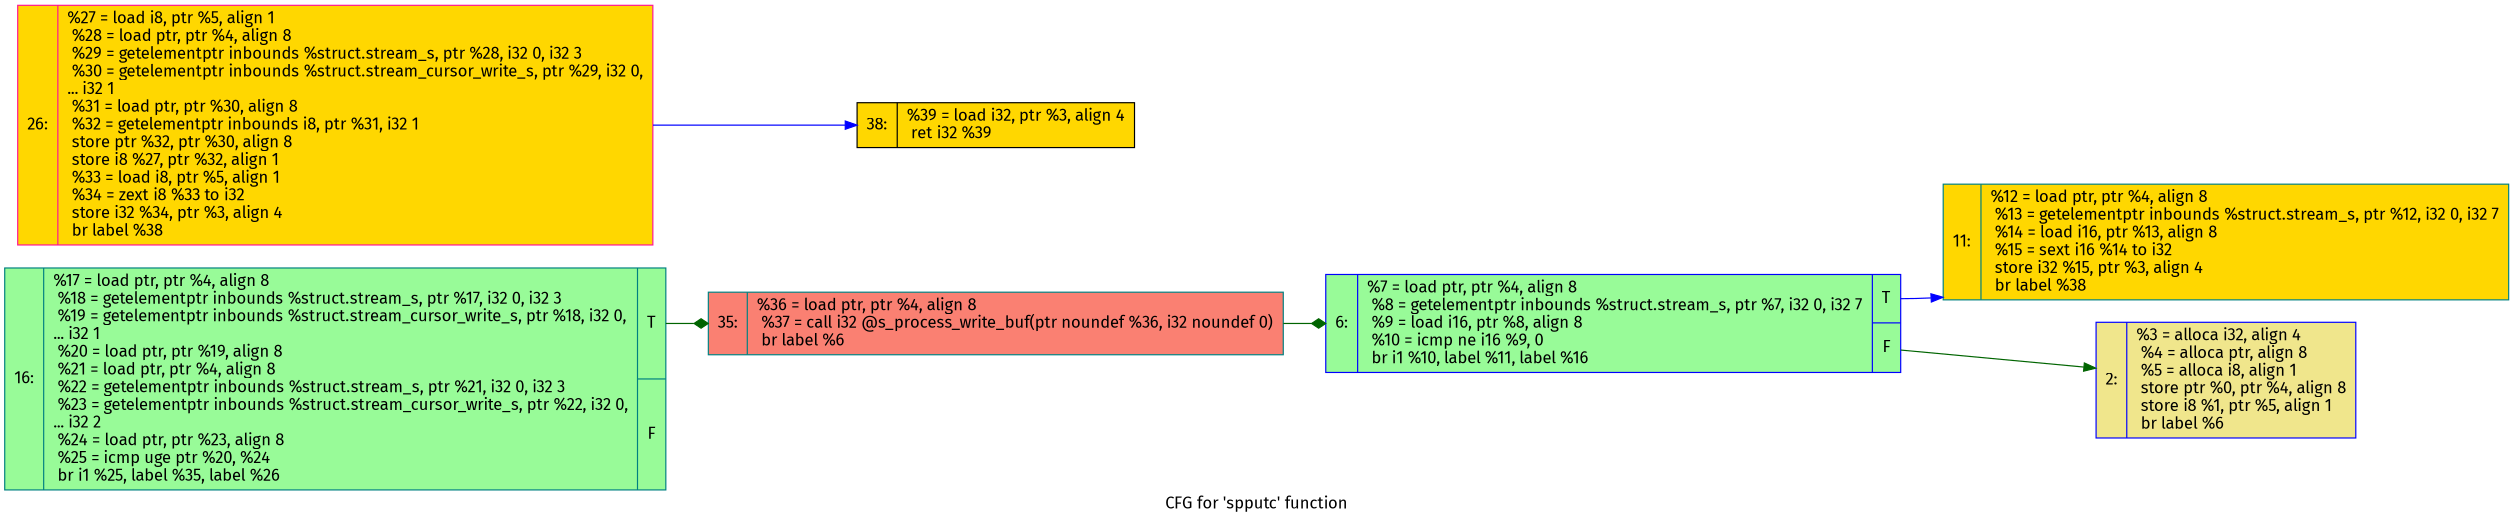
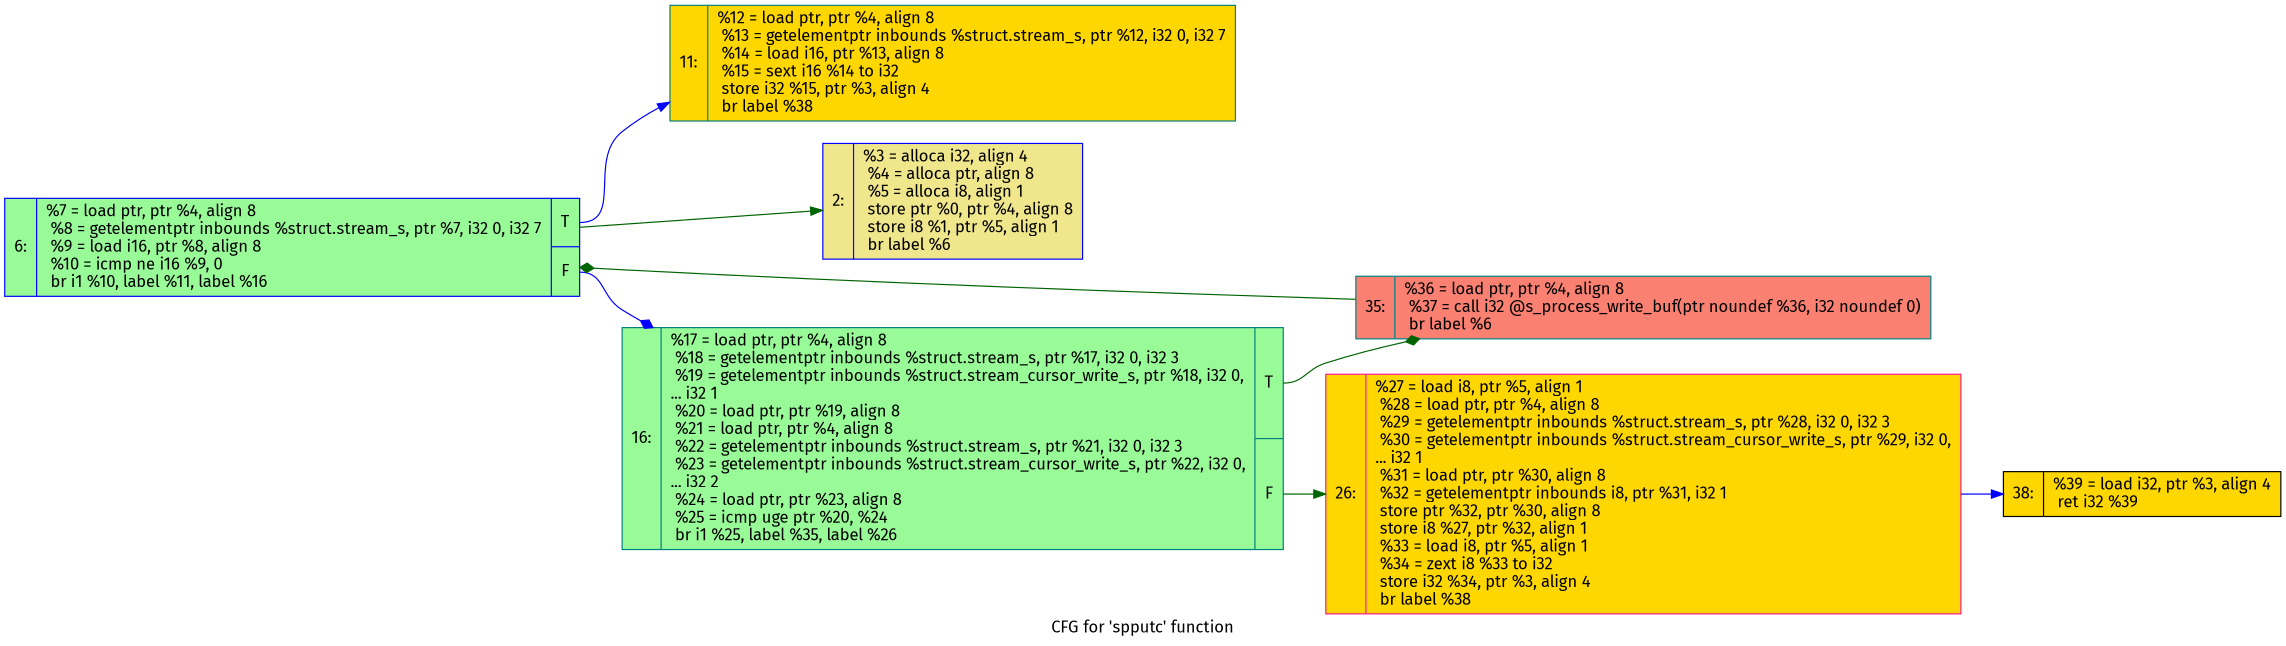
edge "6:" -> "16:": added
edge "16:" -> "26:": added
